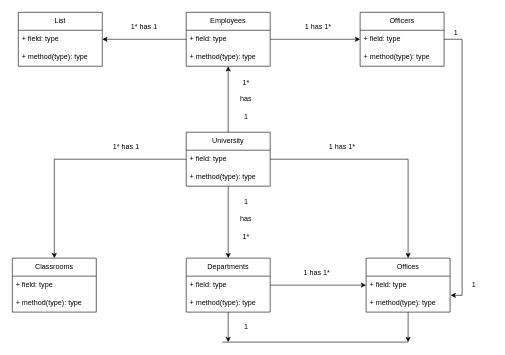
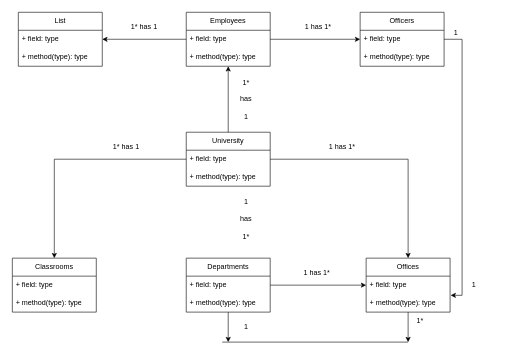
edge "University" -> "Departments": removed
node "1*": added
